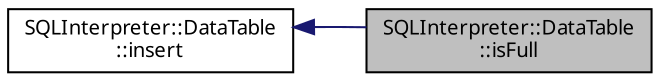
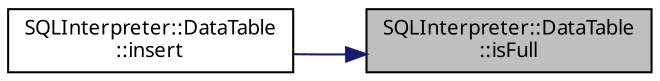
edge "SQLInterpreter::DataTable ::isFull" -> "SQLInterpreter::DataTable ::insert": reversed
